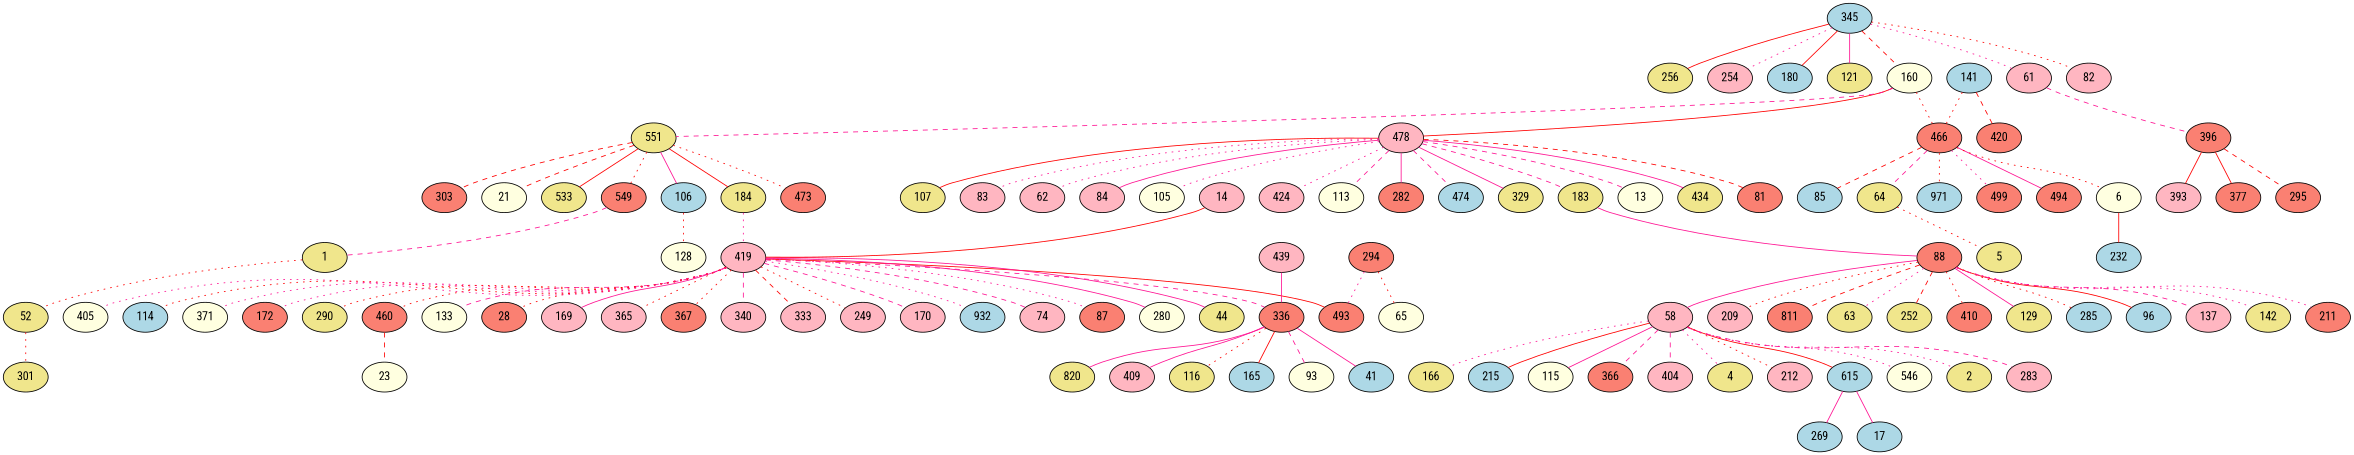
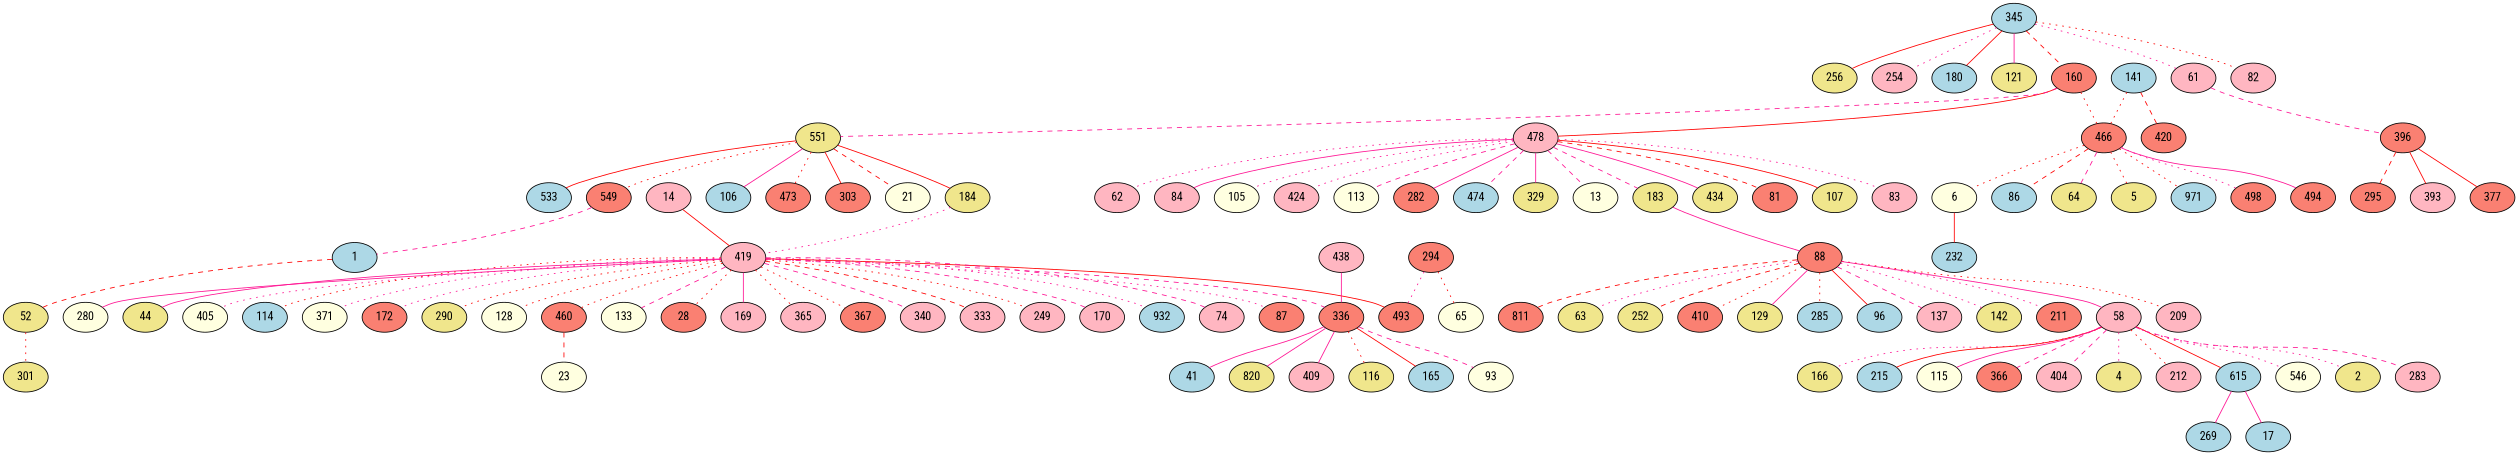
node "160": fillcolor lightyellow -> salmon
edge "551" -- "303": style dashed -> solid
node "533": fillcolor khaki -> lightblue
node "85": label "85" -> "86"
node "499": label "499" -> "498"
edge "106" -- "128": now "419" -- "128"
edge "64" -- "5": now "466" -- "5"
node "1": fillcolor khaki -> lightblue
node "439": label "439" -> "438"
edge "1" -- "52": style dotted -> dashed
